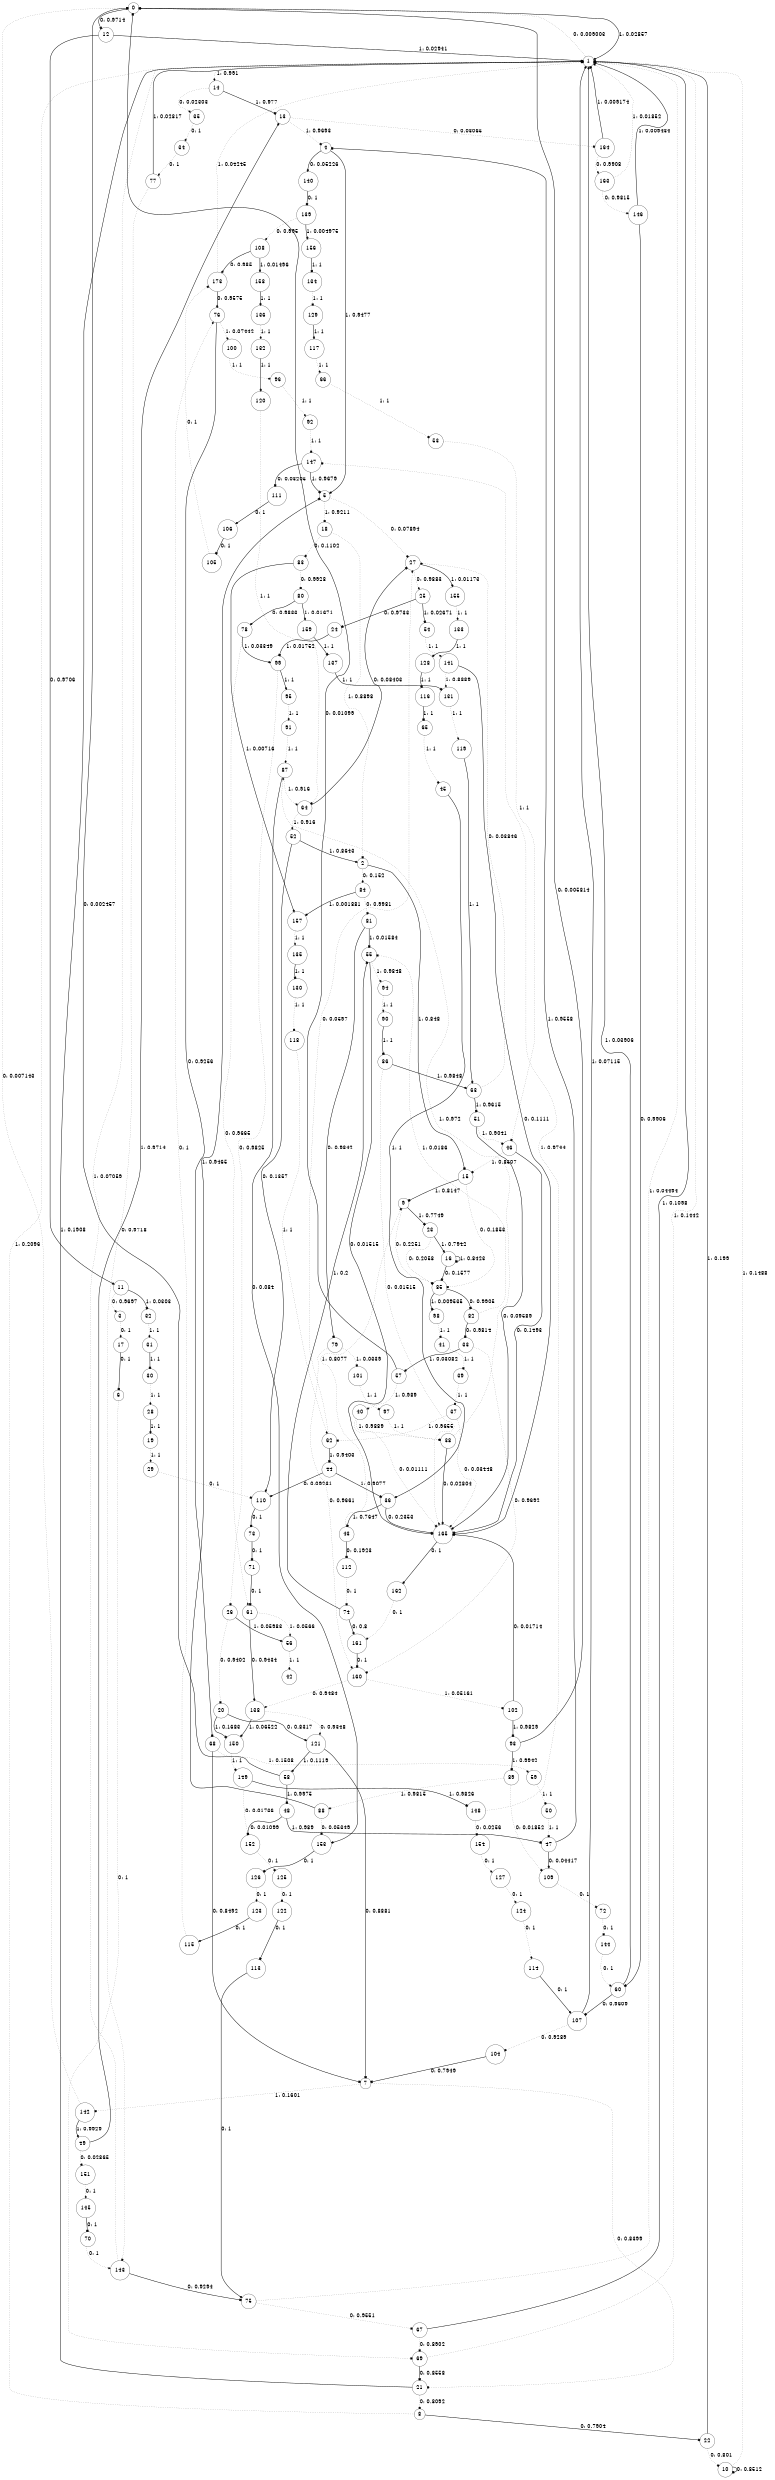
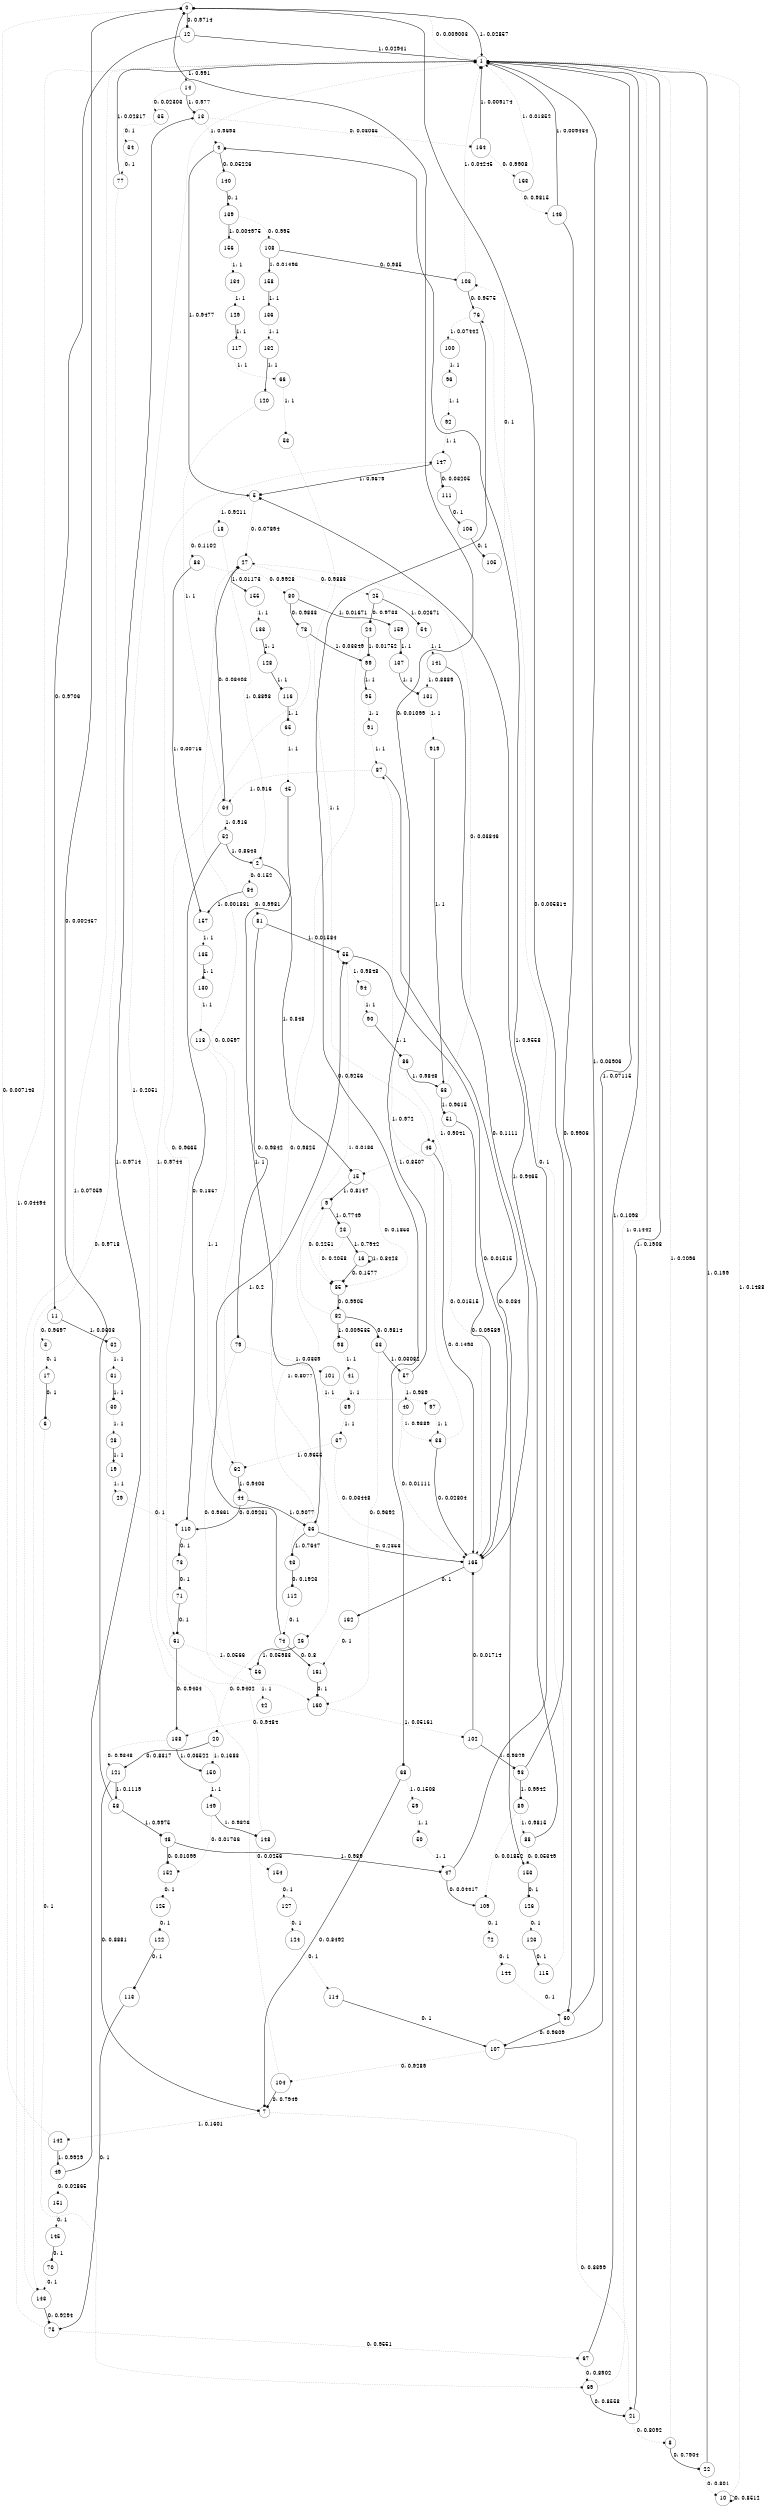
edge "156" -> "134": style bold -> dotted
node "173": label "173" -> "103"
node "119": label "119" -> "919"
edge "104" -> "1": added, label "1: 0.2051"
edge "99" -> "26": now "24" -> "26"
edge "85" -> "98": now "82" -> "98"
edge "20" -> "150": style bold -> dotted
